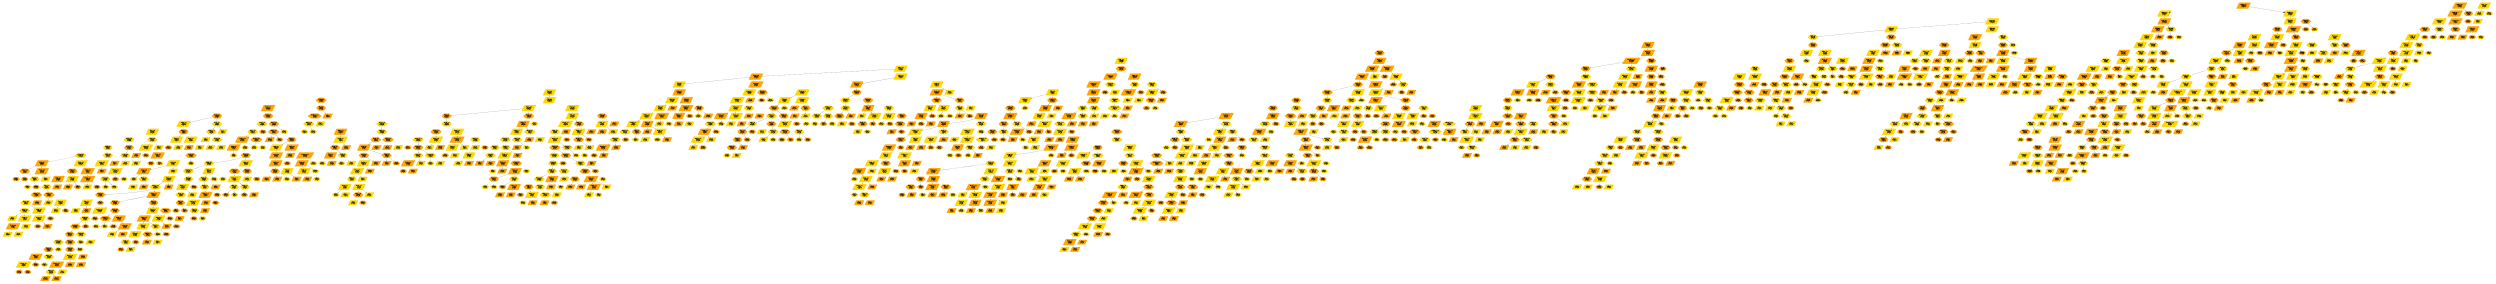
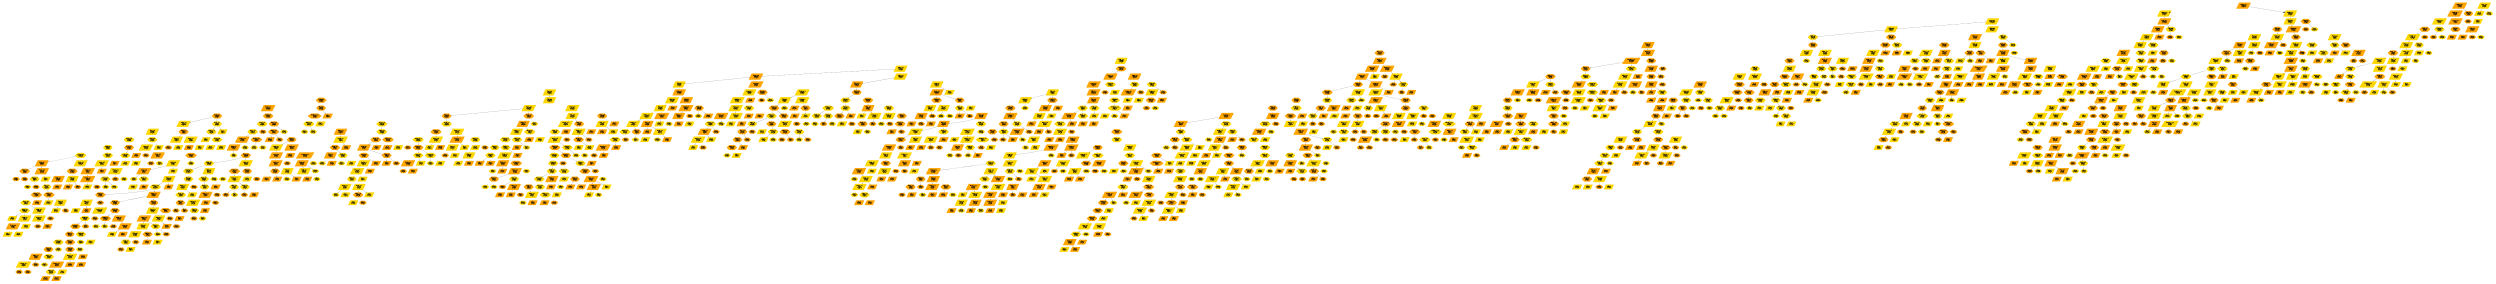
node "post-oig-8 <= 0.5 mse = 14.9 samples = 51 value = 5.1": added
